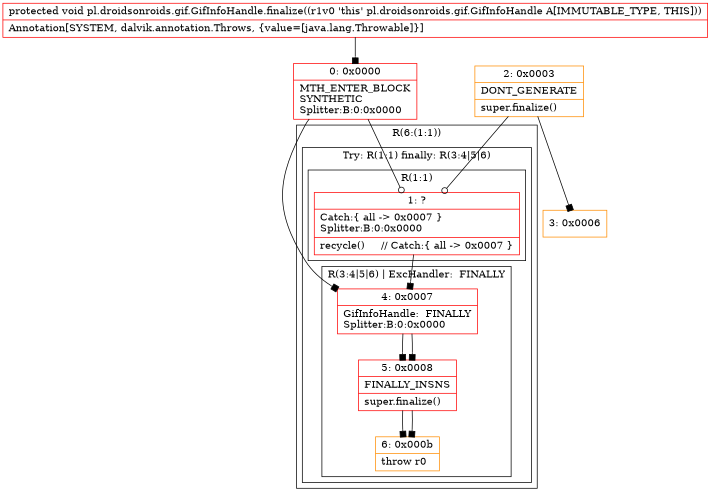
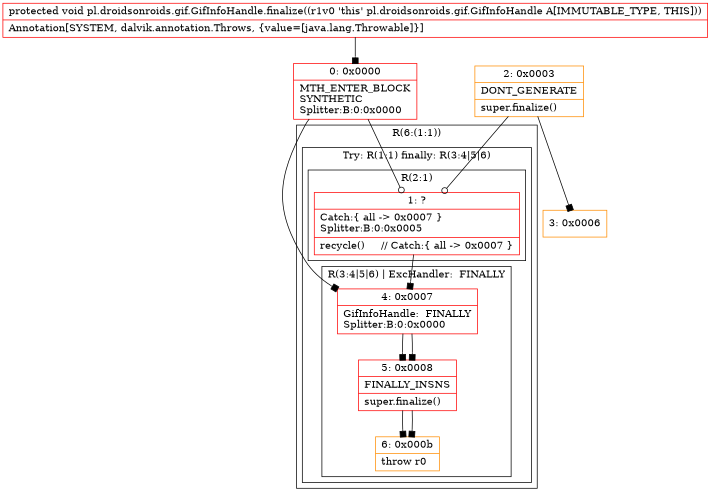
cluster "R(1:1)": label "R(1:1)" -> "R(2:1)"
node "1: ?": text "Splitter:B:0:0x0000" -> "Splitter:B:0:0x0005"
